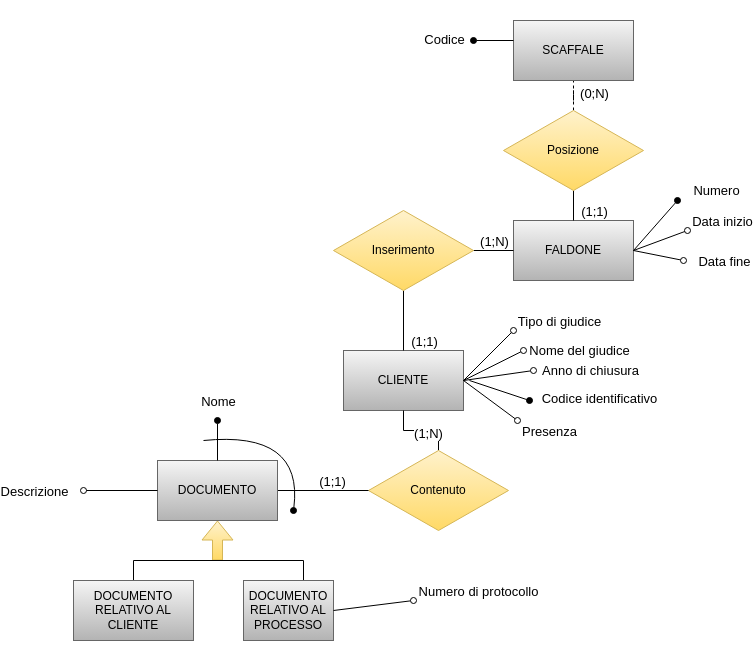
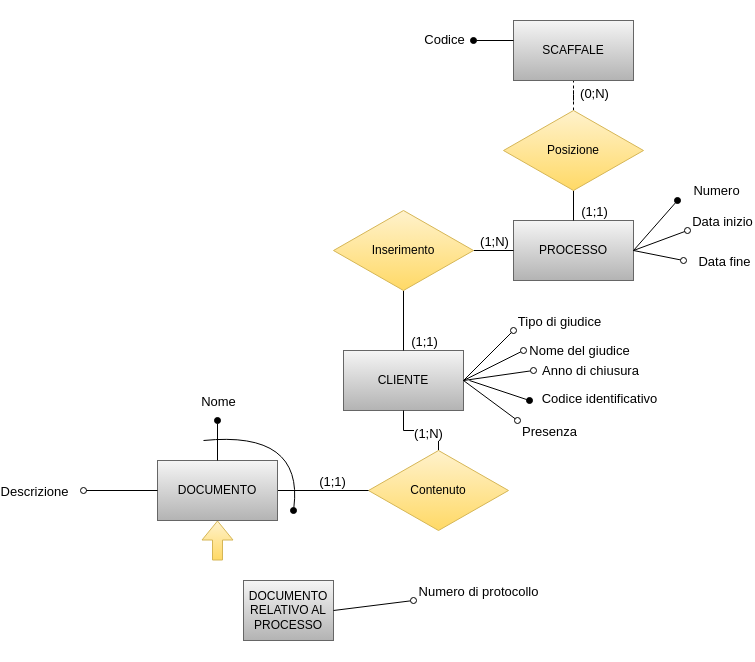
node "FALDONE": label "FALDONE" -> "PROCESSO"
edge "DOCUMENTO RELATIVO AL CLIENTE" -- "DOCUMENTO RELATIVO AL PROCESSO": removed
node "DOCUMENTO RELATIVO AL CLIENTE": removed
